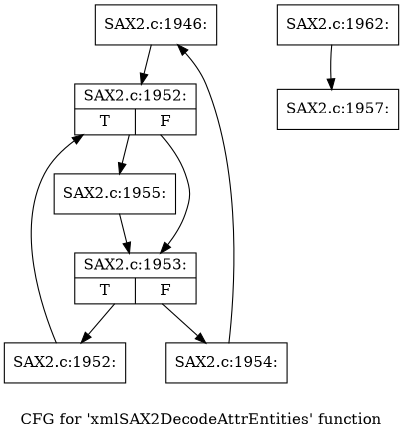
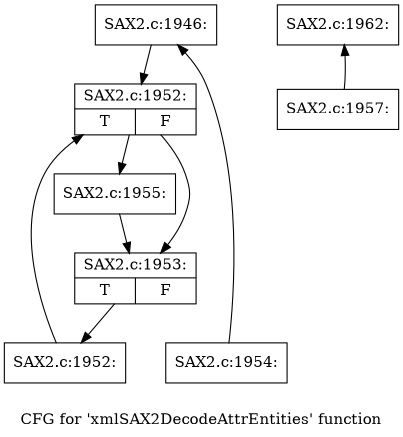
edge "SAX2.c:1962:" -> "SAX2.c:1957:": reversed
edge "SAX2.c:1953:" -> "SAX2.c:1954:": removed
